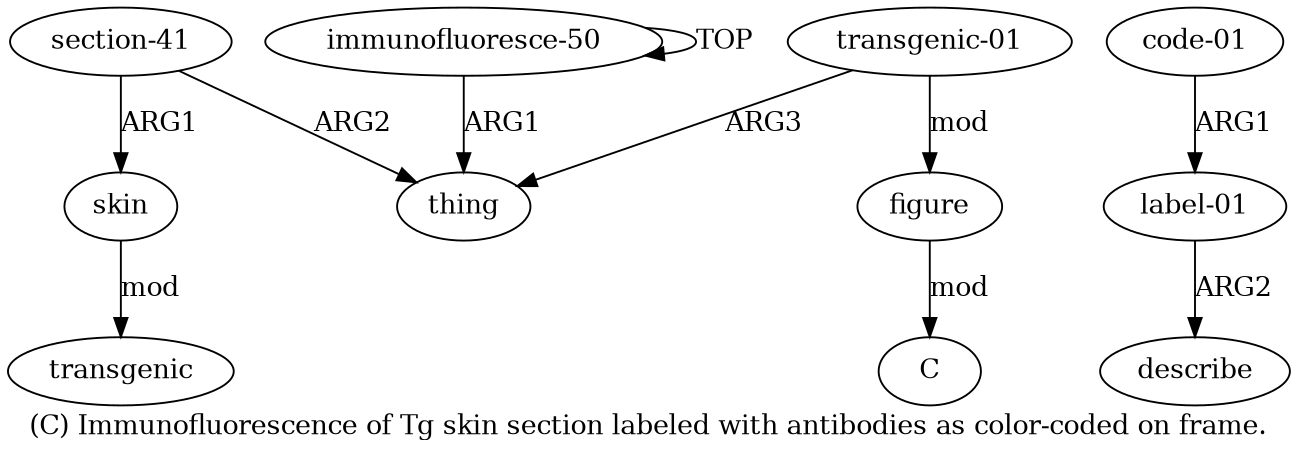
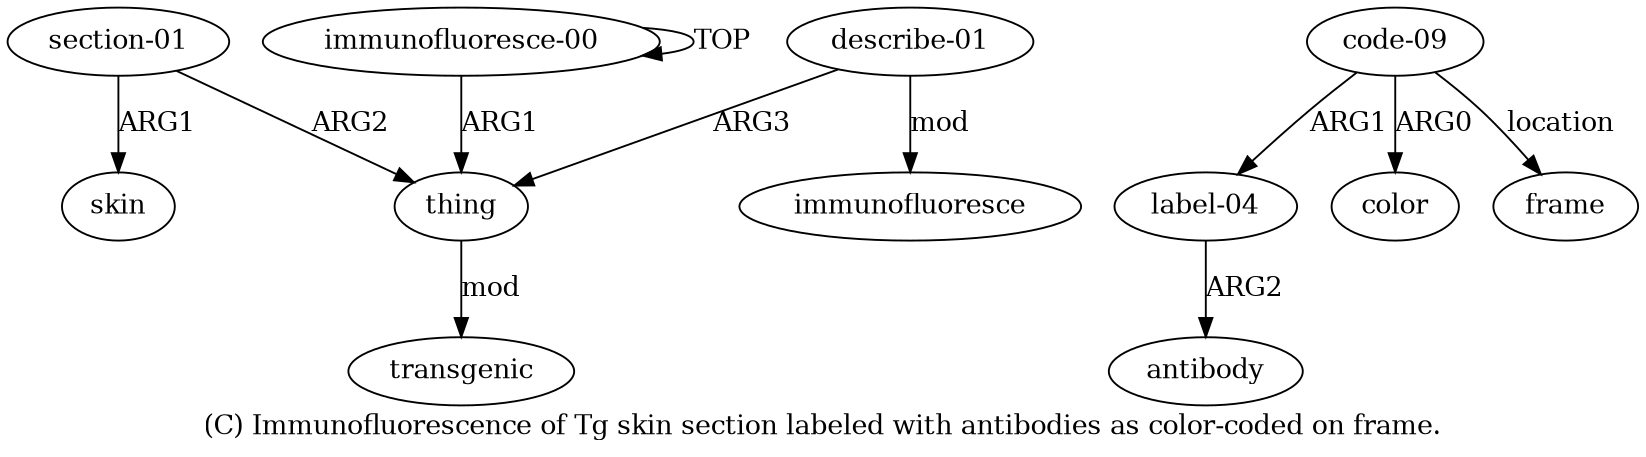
node "section-41": label "section-41" -> "section-01"
node "immunofluoresce-50": label "immunofluoresce-50" -> "immunofluoresce-00"
node "transgenic-01": label "transgenic-01" -> "describe-01"
node "code-01": label "code-01" -> "code-09"
node "figure": label "figure" -> "immunofluoresce"
node "label-01": label "label-01" -> "label-04"
node "color": added
node "frame": added
edge "skin" -> "transgenic": now "thing" -> "transgenic"
node "C": removed
node "describe": label "describe" -> "antibody"
